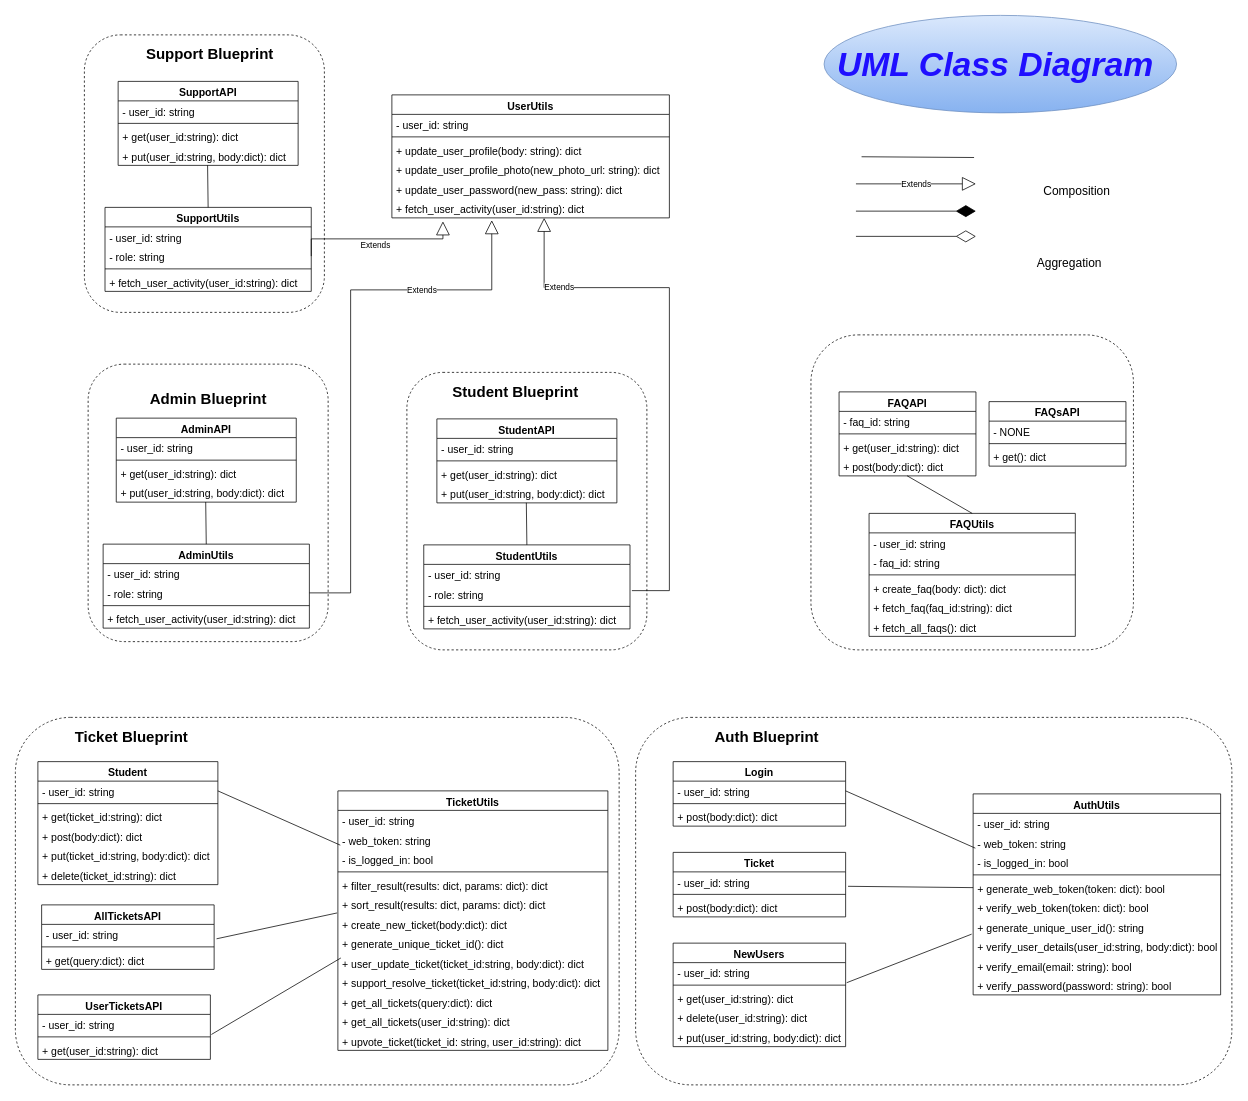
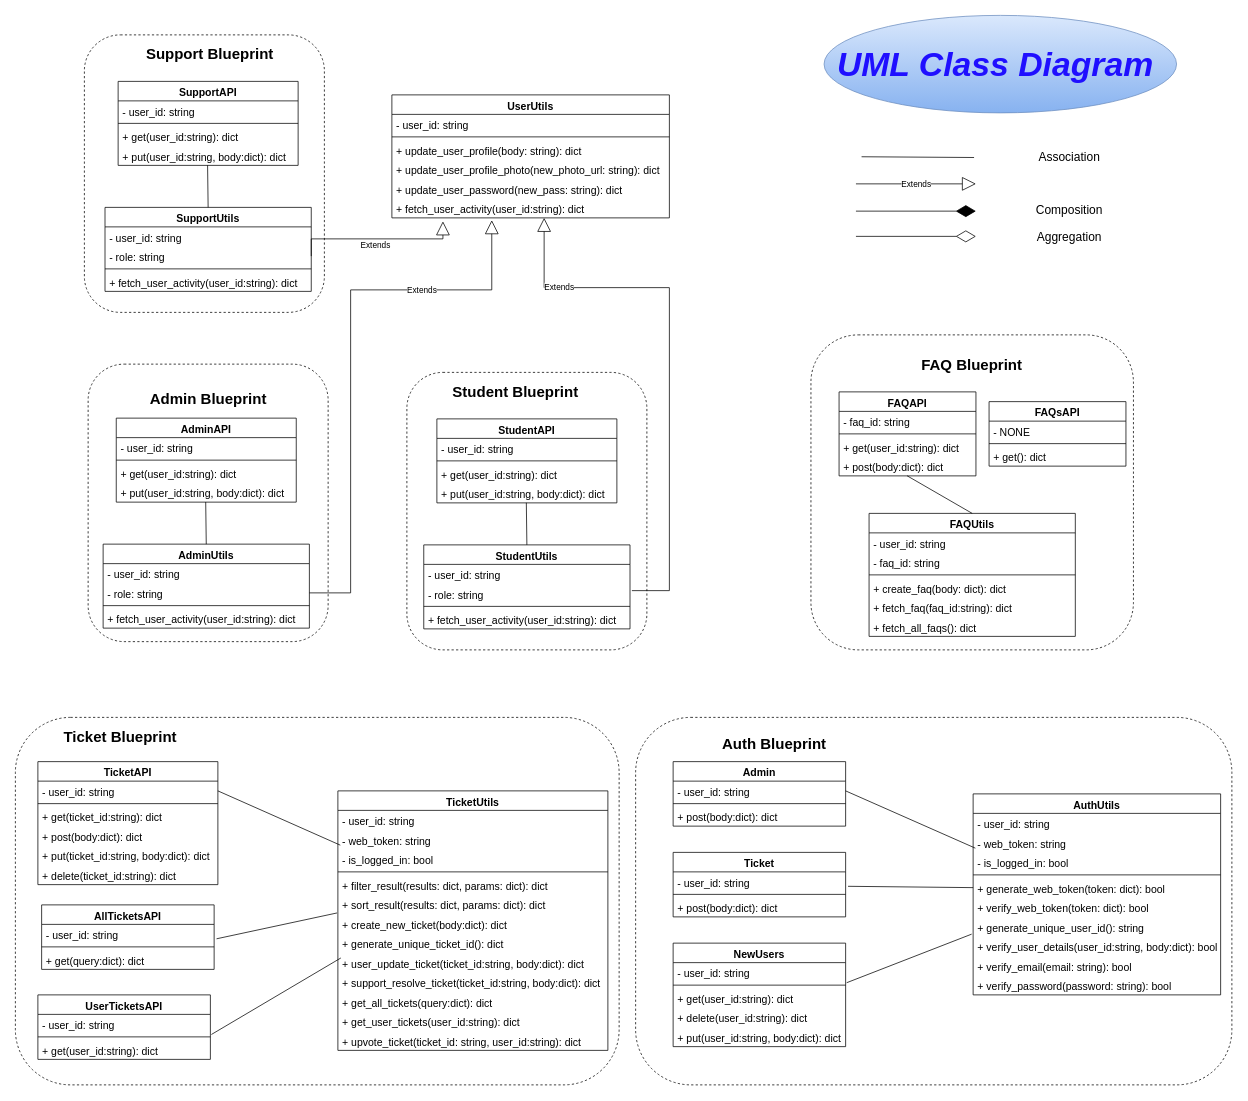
node "Association": added
node "Composition": moved (1077, 191) -> (1070, 210)
node "Aggregation": moved (1070, 263) -> (1070, 237)
node "FAQ Blueprint": added
node "Ticket Blueprint": moved (132, 736) -> (120, 736)
node "Auth Blueprint": moved (767, 736) -> (774, 744)
node "Student": label "Student" -> "TicketAPI"
node "Login": label "Login" -> "Admin"
node "+ get_all_tickets(user_id:string): dict": label "+ get_all_tickets(user_id:string): dict" -> "+ get_user_tickets(user_id:string): dict"
